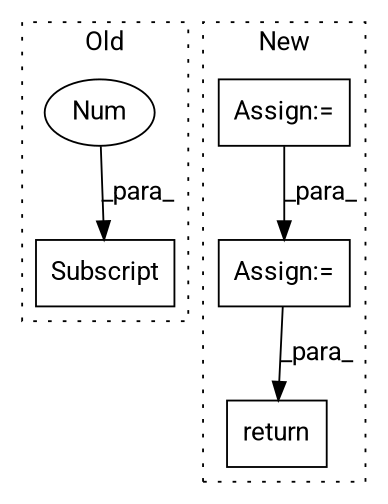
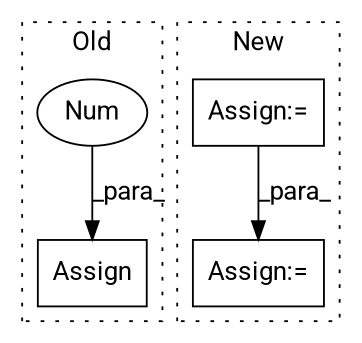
node "Subscript": label "Subscript" -> "Assign"
node "return": removed
